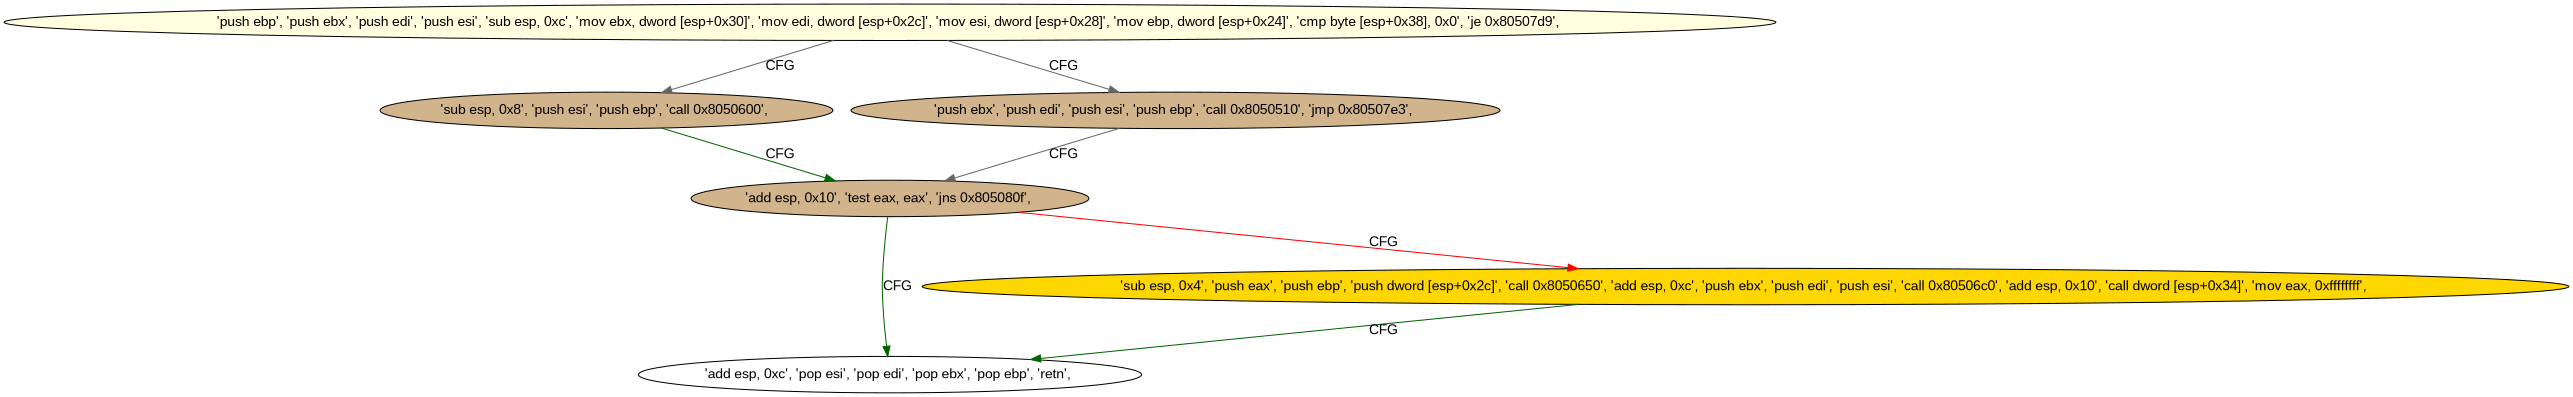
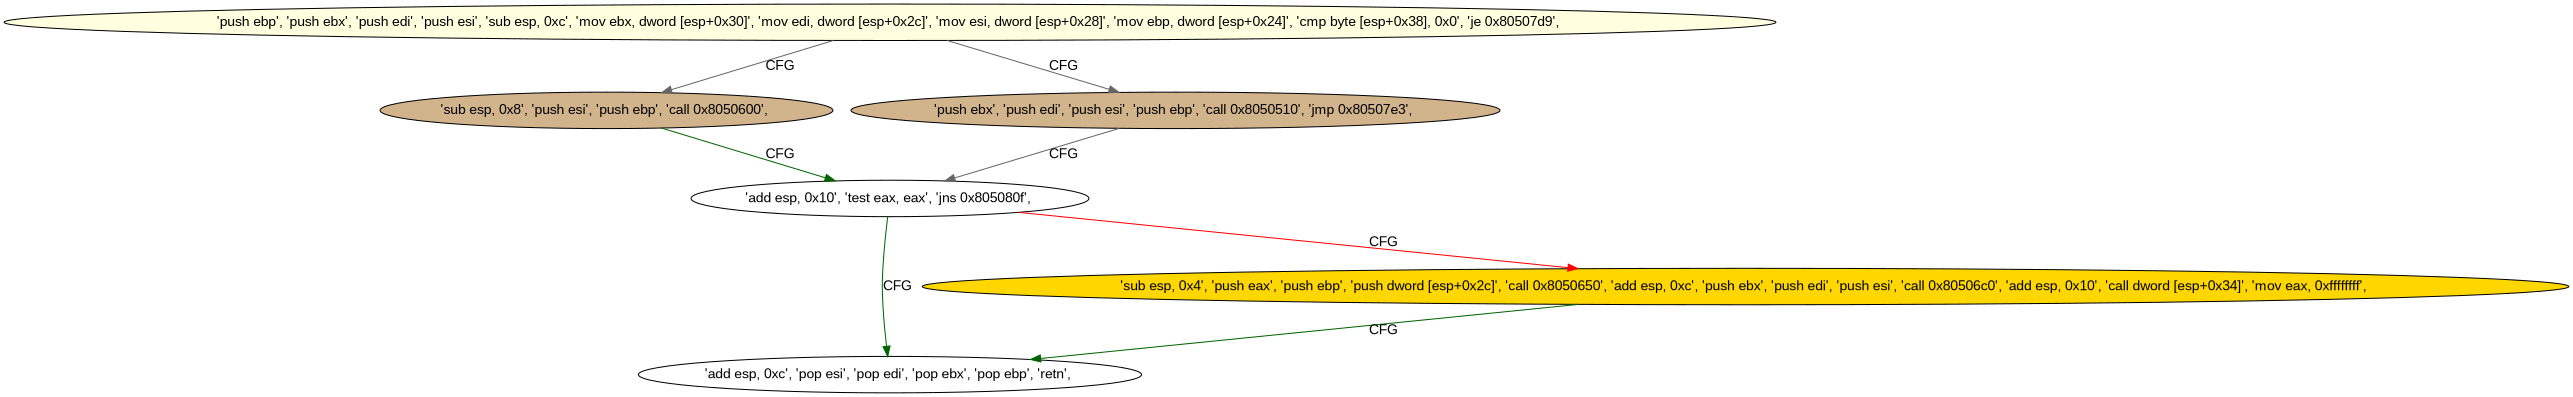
node "'add esp, 0x10', 'test eax, eax', 'jns 0x805080f',": fillcolor tan -> white
